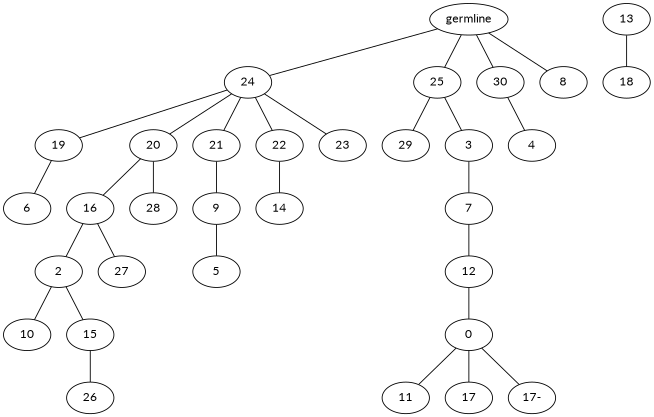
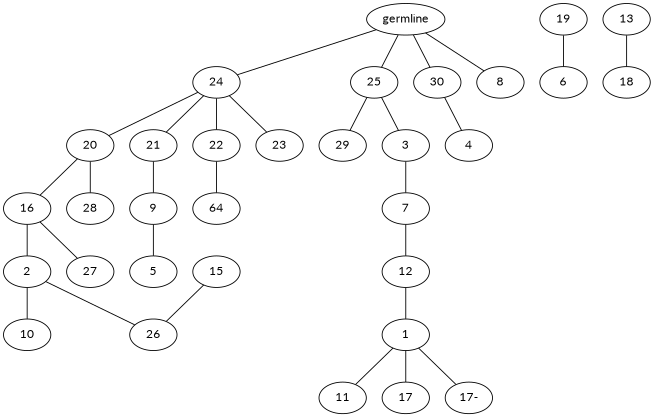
edge "24" -- "19": removed
node "14": label "14" -> "64"
edge "2" -- "15": now "2" -- "26"
node "0": label "0" -> "1"
